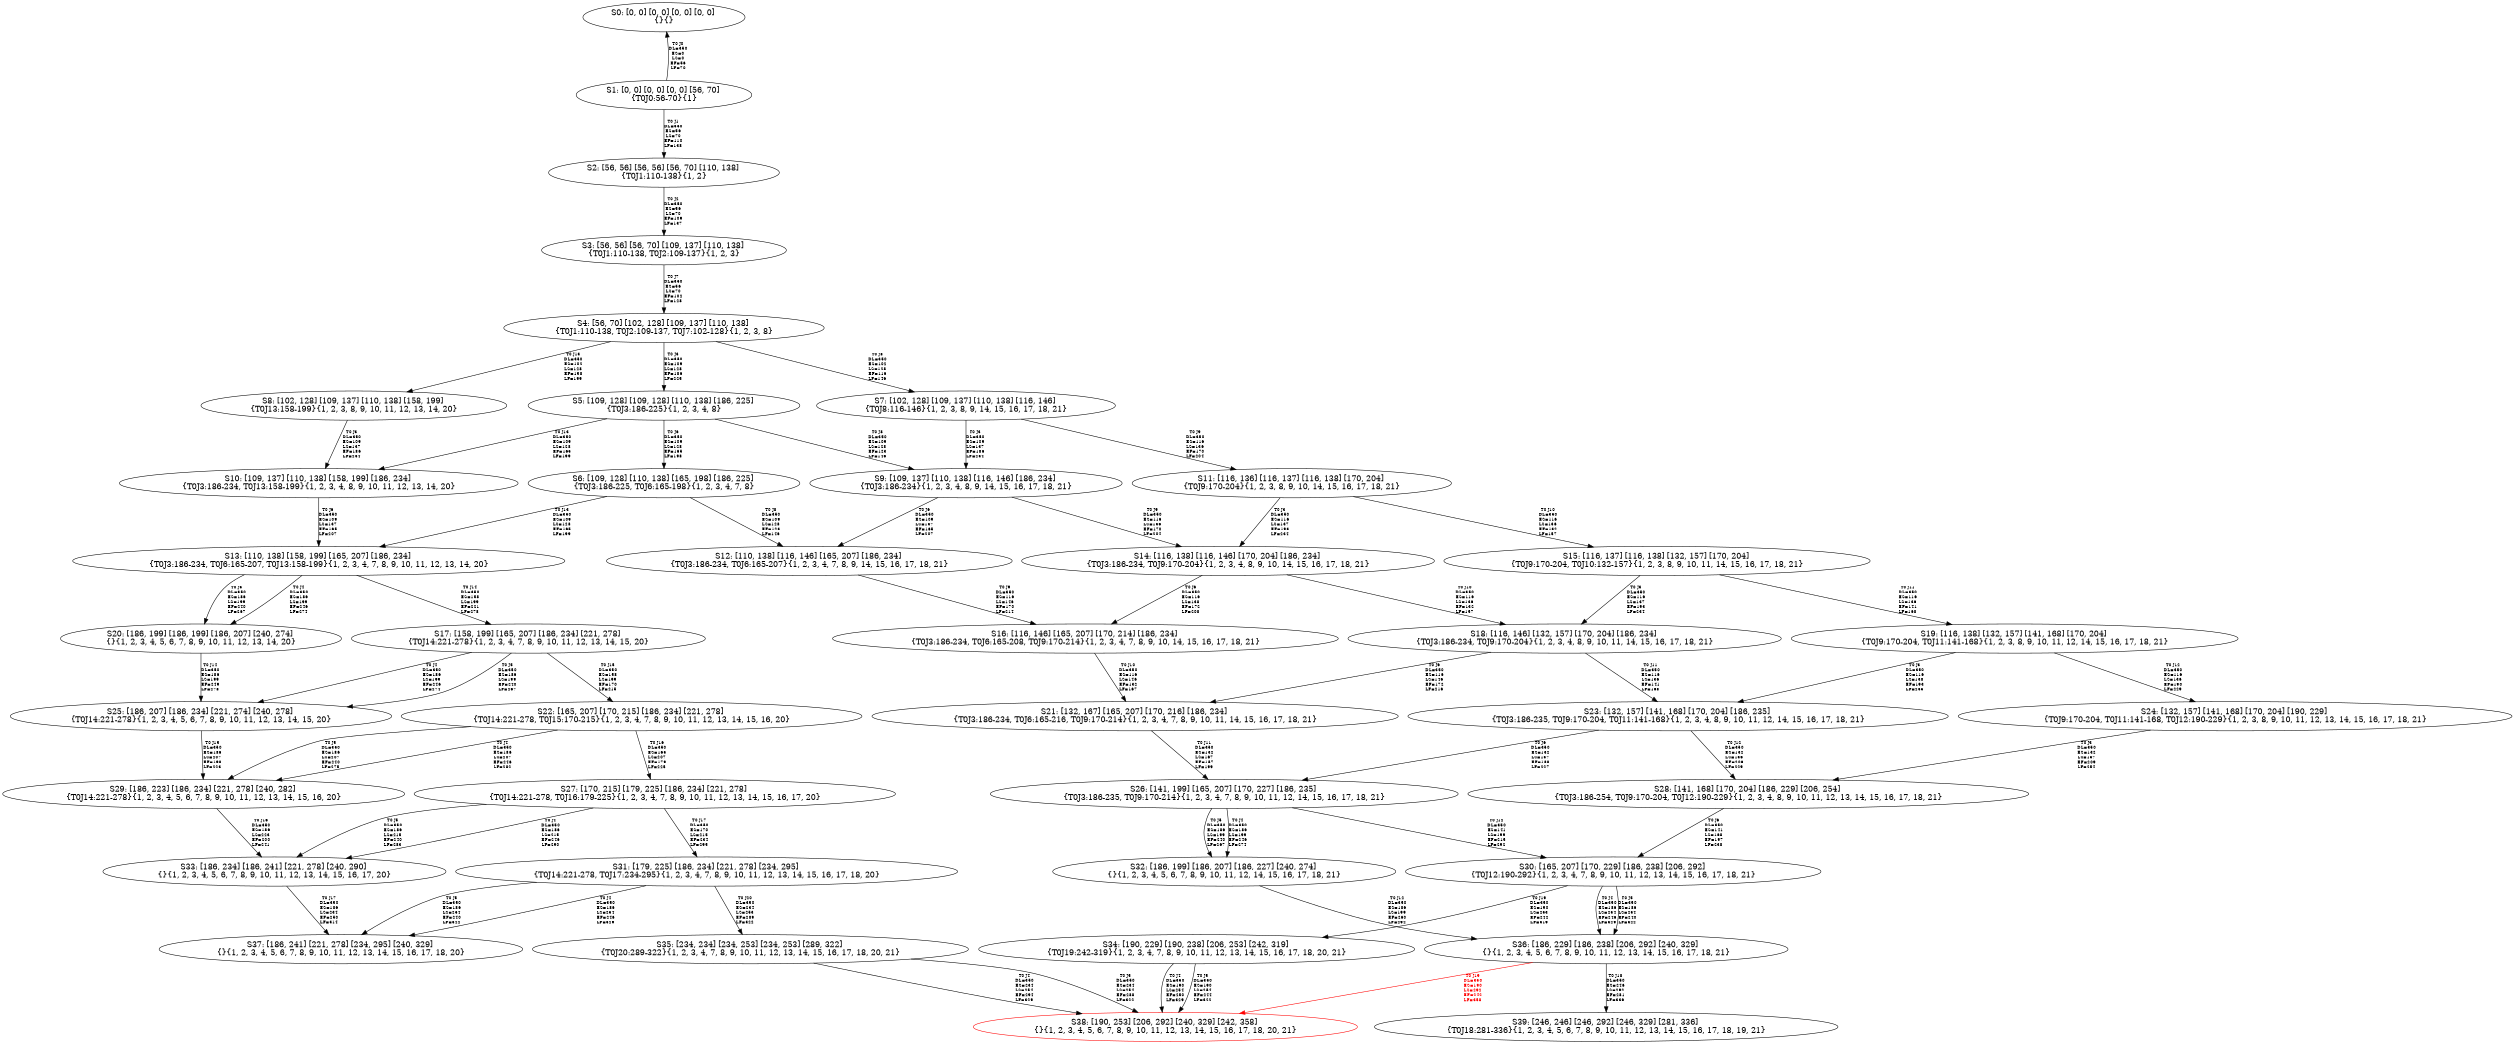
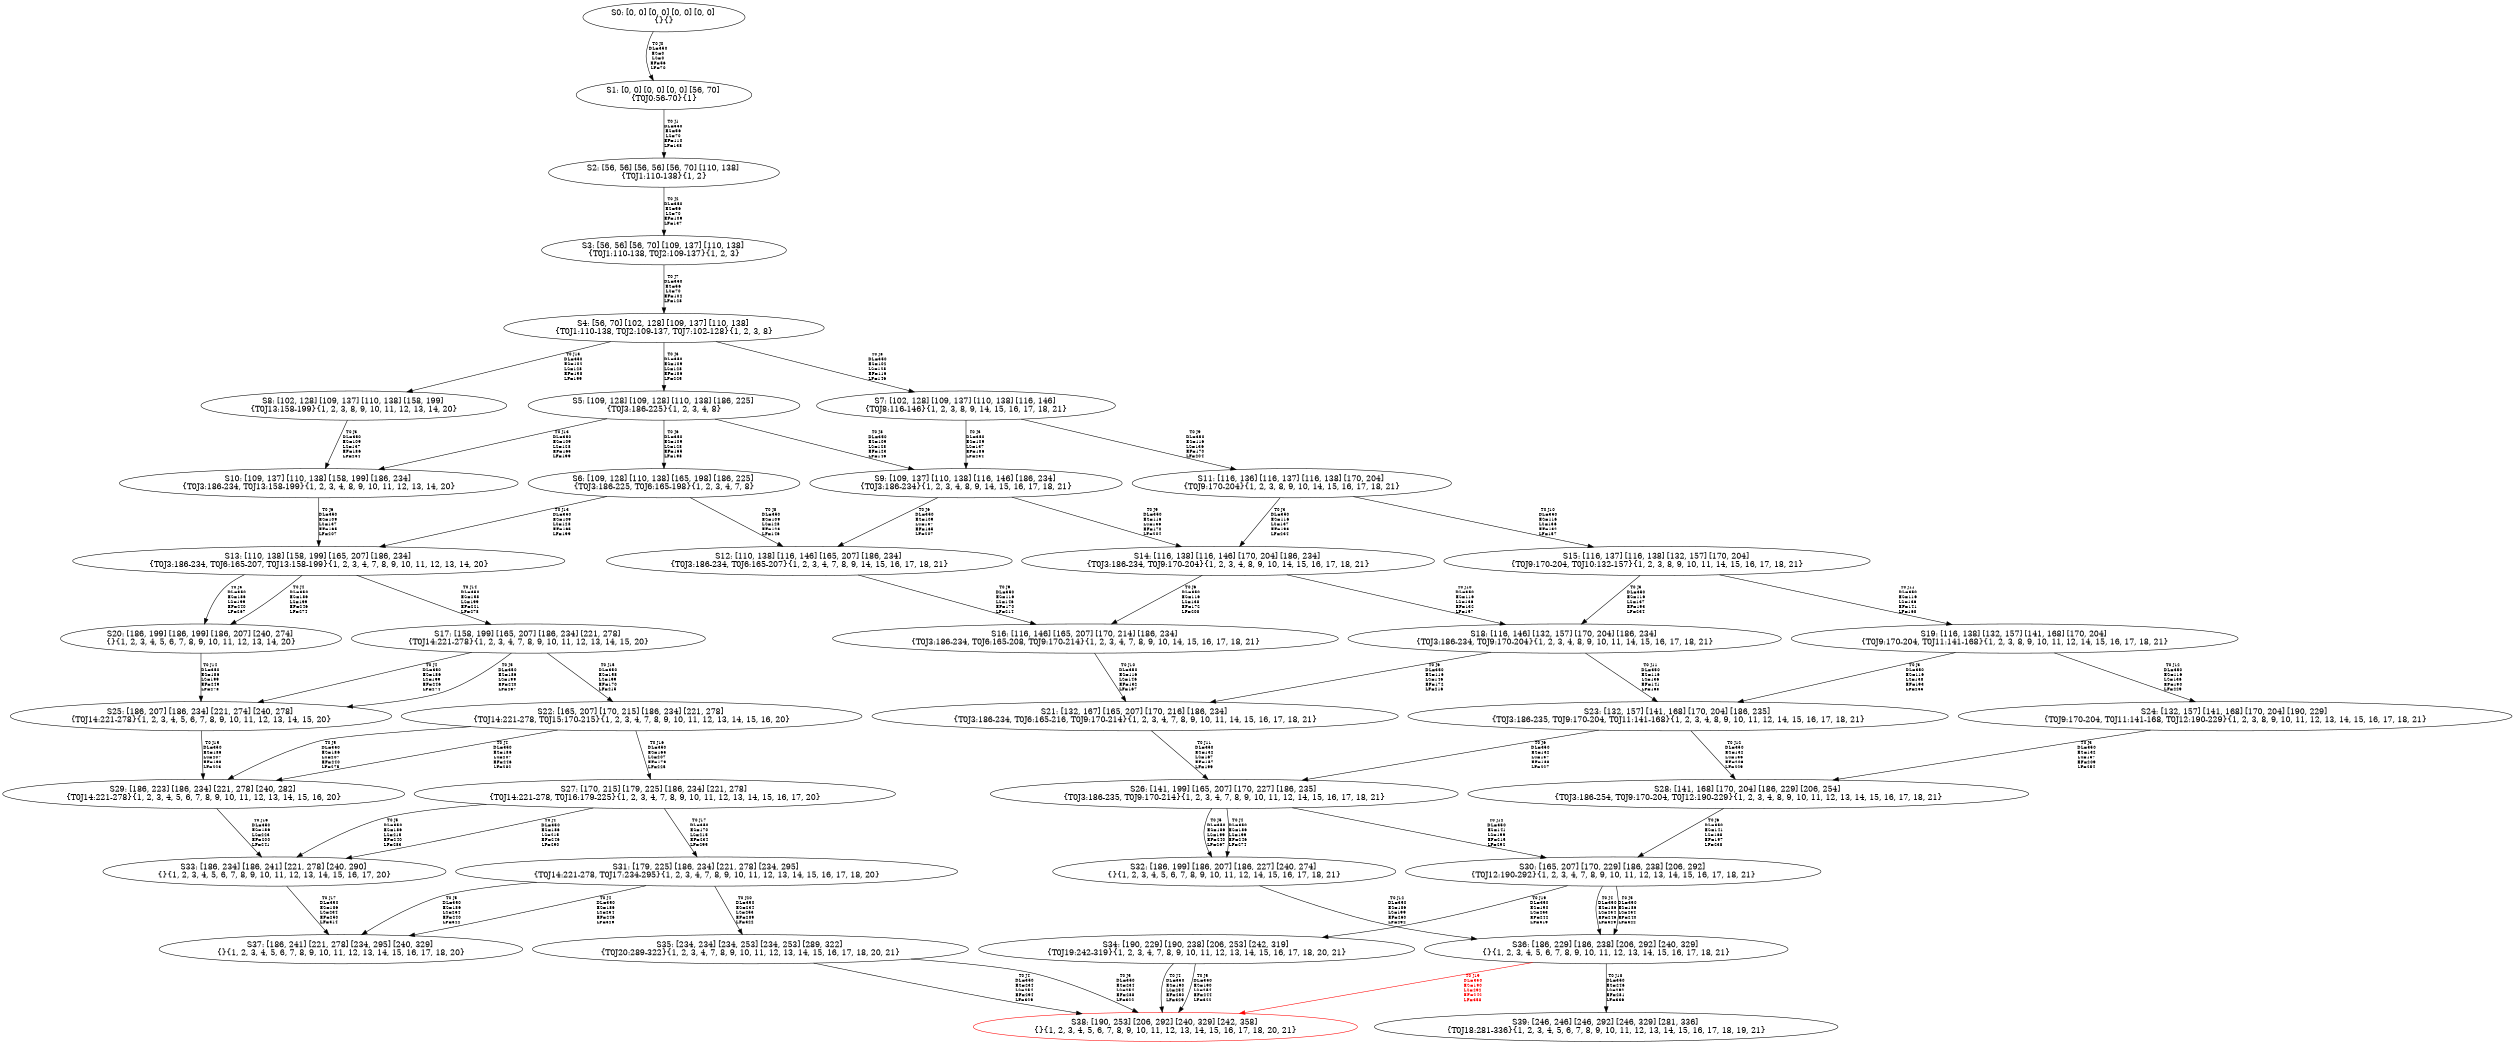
edge "S1: [0, 0] [0, 0] [0, 0] [56, 70] {T0J0:56-70}{1}" -> "S0: [0, 0] [0, 0] [0, 0] [0, 0] {}{}": reversed
